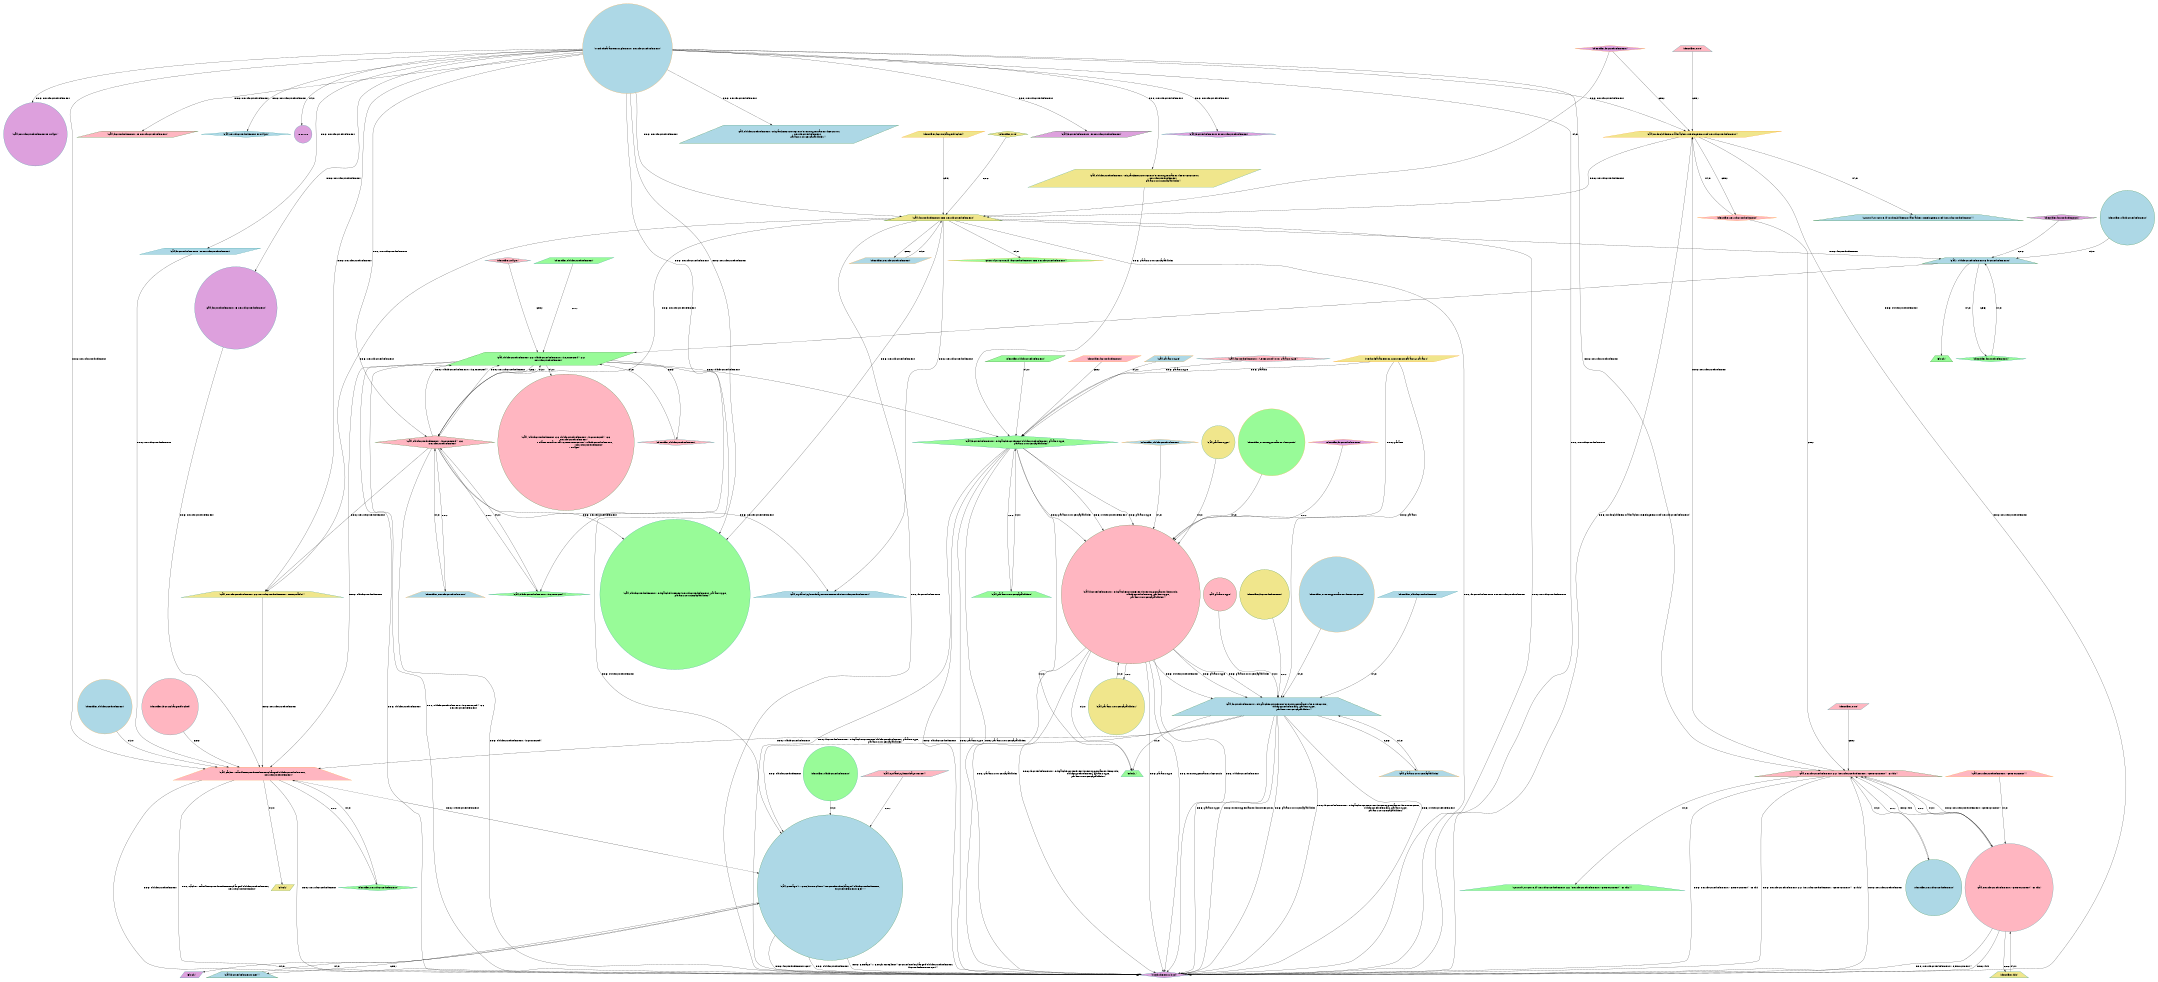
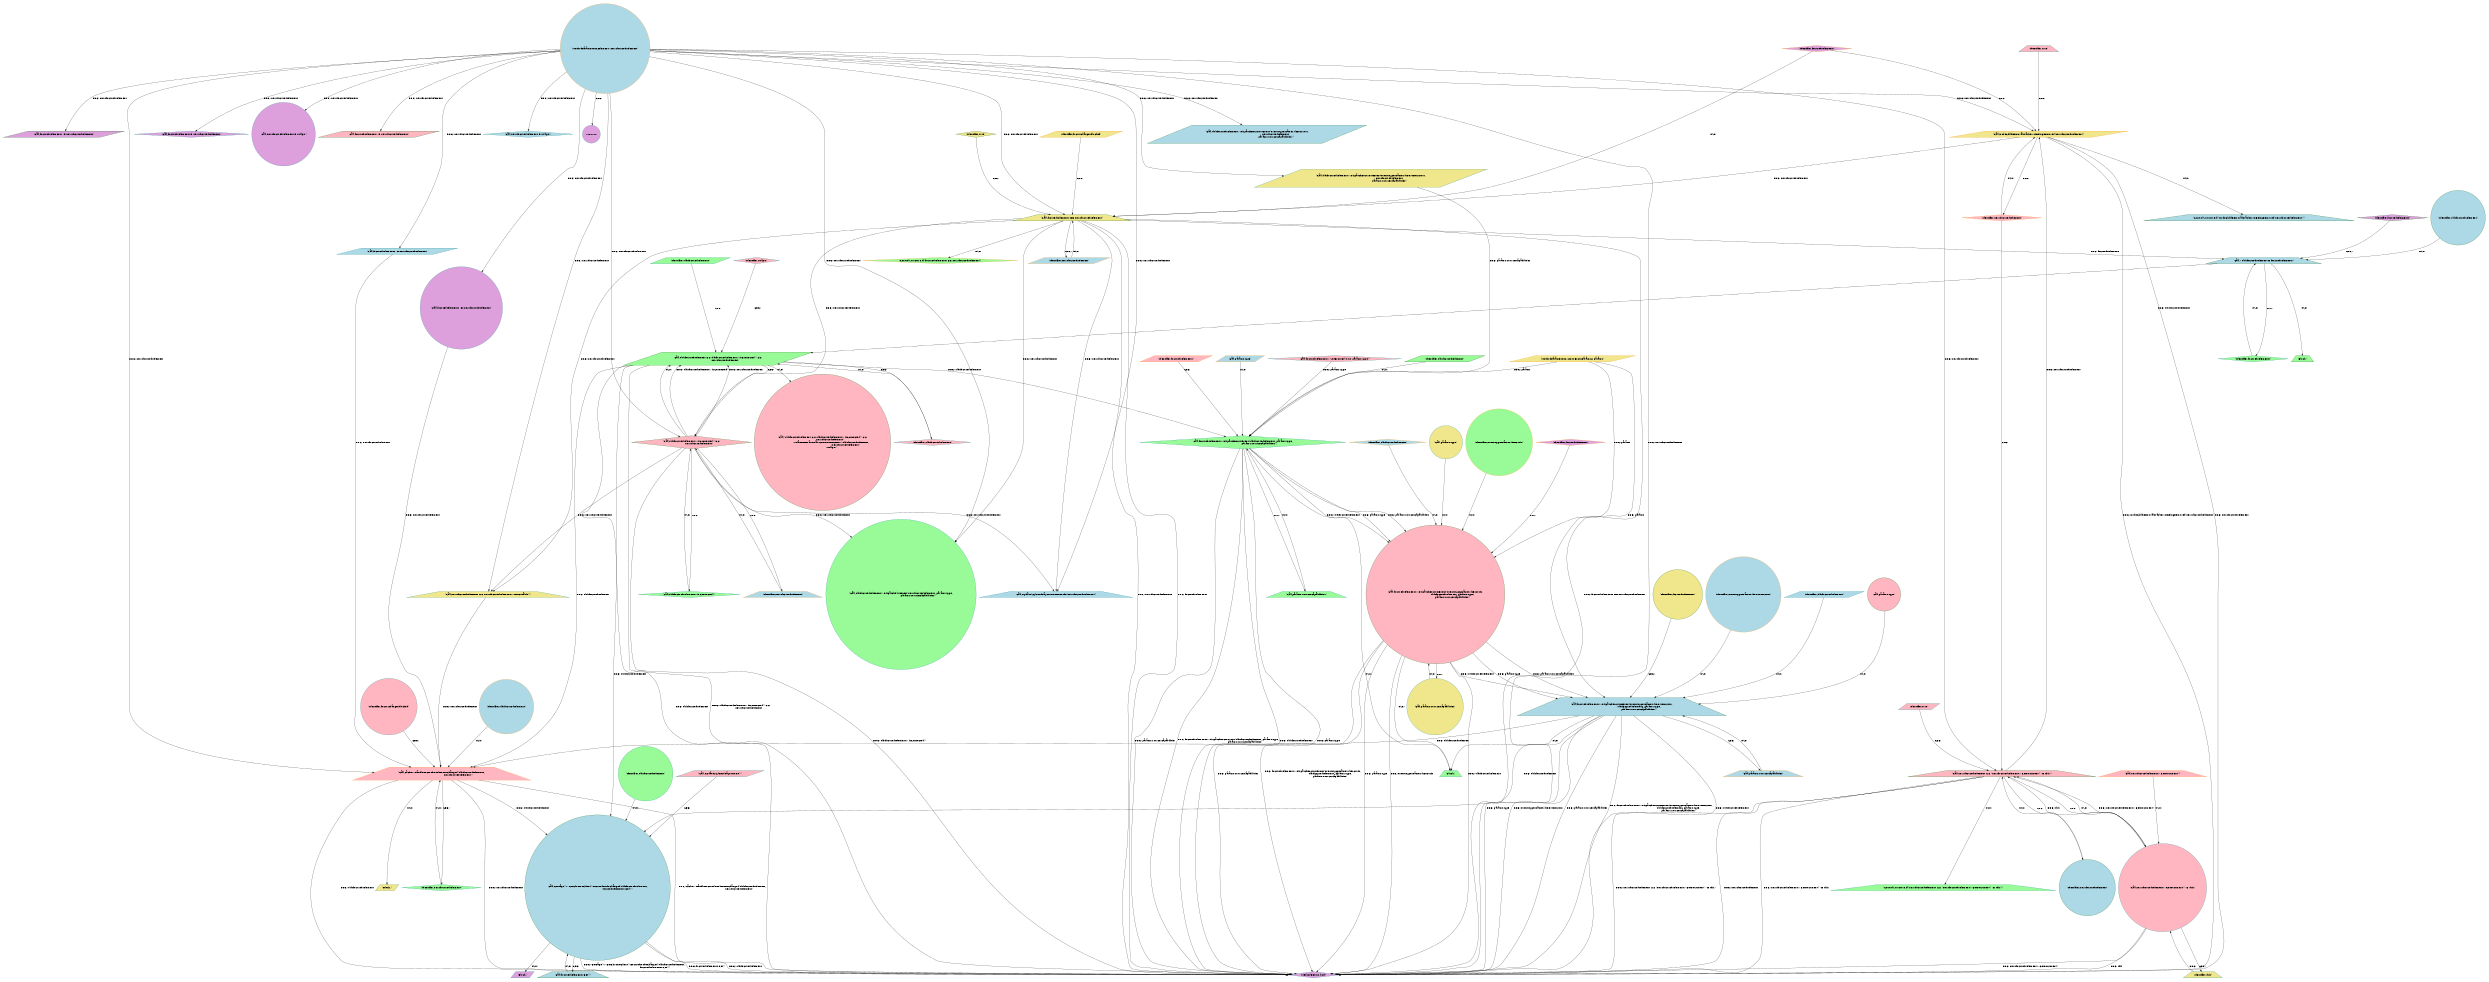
edge "(MethodParameterIn,Element* new_focused_element)" -> "1000100": label "AST: " -> "CFG: "
edge "(MethodParameterIn,Element* new_focused_element)" -> "(Call,old_focused_element->isConnected())": now "(MethodParameterIn,Element* new_focused_element)" -> "(Call,UpdateStyleAndLayoutTreeForNode(new_focused_element))"
edge "(Identifier,this)" -> "(Call,new_focused_element->GetDocument() != this)": label "AST: " -> "DDG: "
